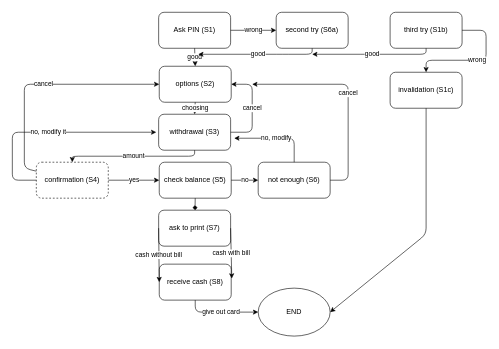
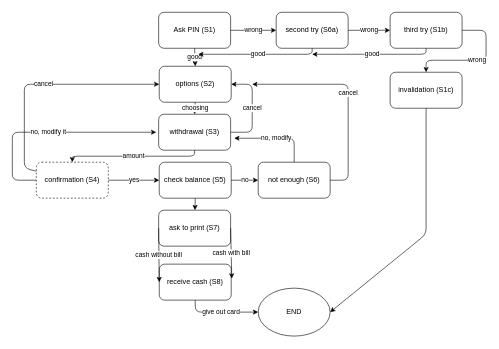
edge "second try (S6a)" -> "third try (S1b)": added, label "wrong"
edge "check balance (S5)" -> "ask to print (S7)": arrowhead diamond -> classic
